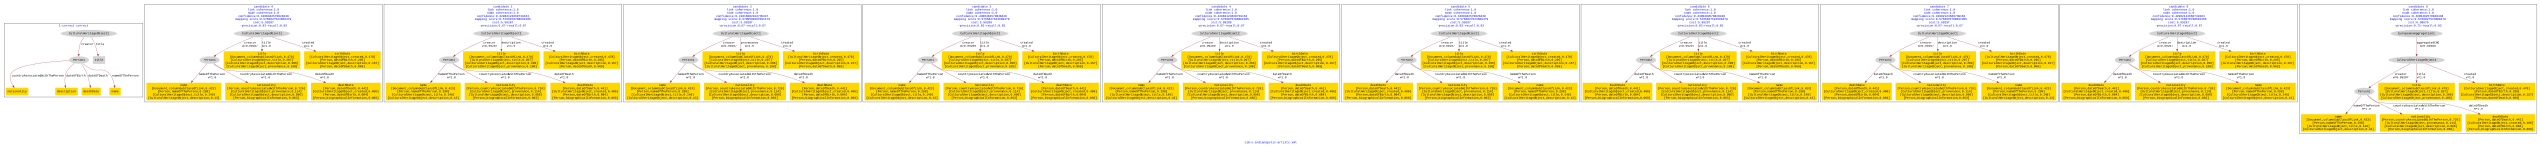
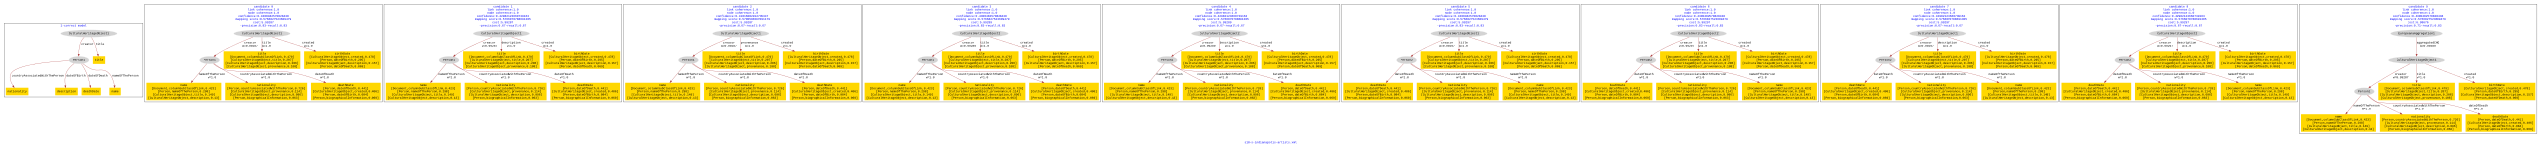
cluster "1-correct correct": label "1-correct correct" -> "1-correct model"
node "title": fillcolor lightgray -> gold
